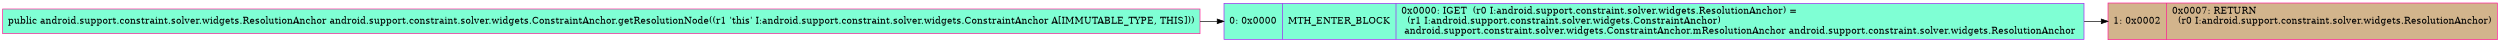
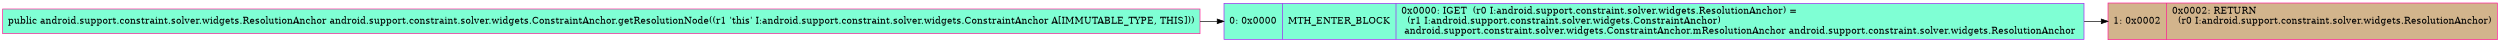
node "1: 0x0002": text "0x0007: RETURN" -> "0x0002: RETURN"
